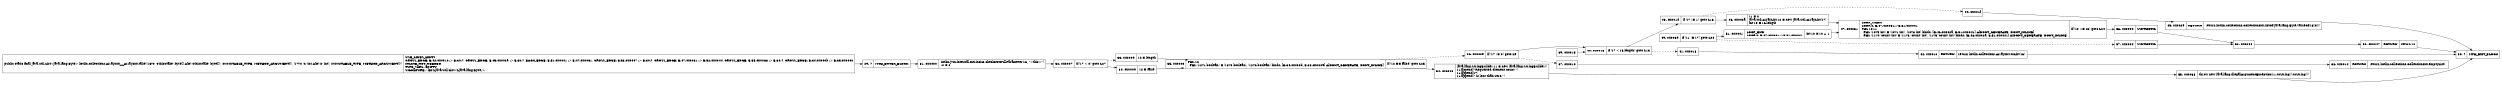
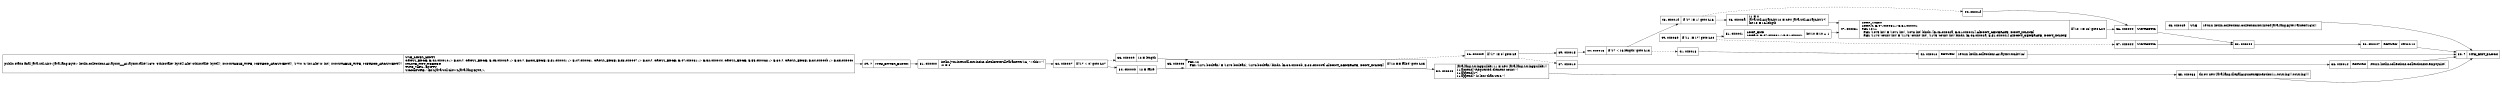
edge "44: 0x001f" -> "45: 0x0029": now "44: 0x001f" -> "56: 0x0044"
node "45: 0x0029": text "RETURN" -> "USE"
edge "36: 0x000e" -> "40: 0x0016": now "36: 0x000e" -> "39: 0x0015"
edge "38: 0x0014" -> "30: ?": added
